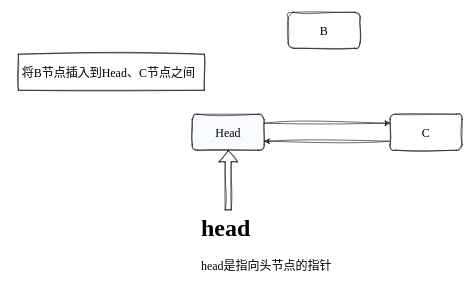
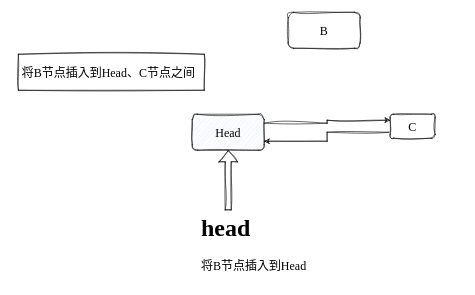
node "C": size 72x36 -> 45x24
node "head head是指向头节点的指针": label "head head是指向头节点的指针" -> "head 将B节点插入到Head"
